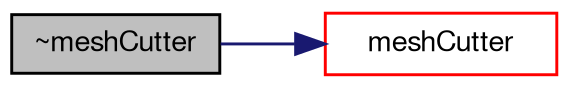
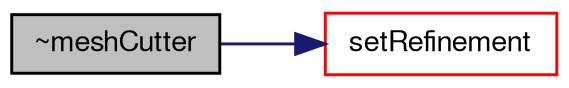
node "meshCutter": label "meshCutter" -> "setRefinement"
